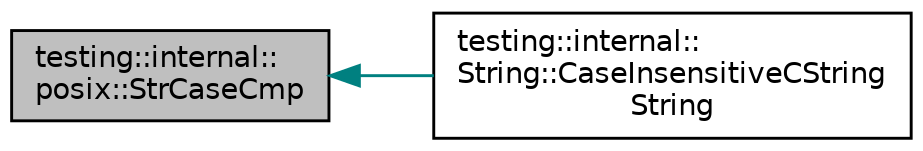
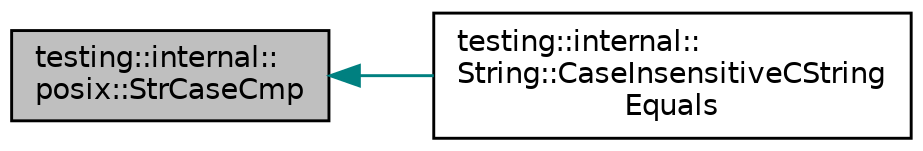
node "testing::internal:: String::CaseInsensitiveCString String": label "testing::internal:: String::CaseInsensitiveCString String" -> "testing::internal:: String::CaseInsensitiveCString Equals"
